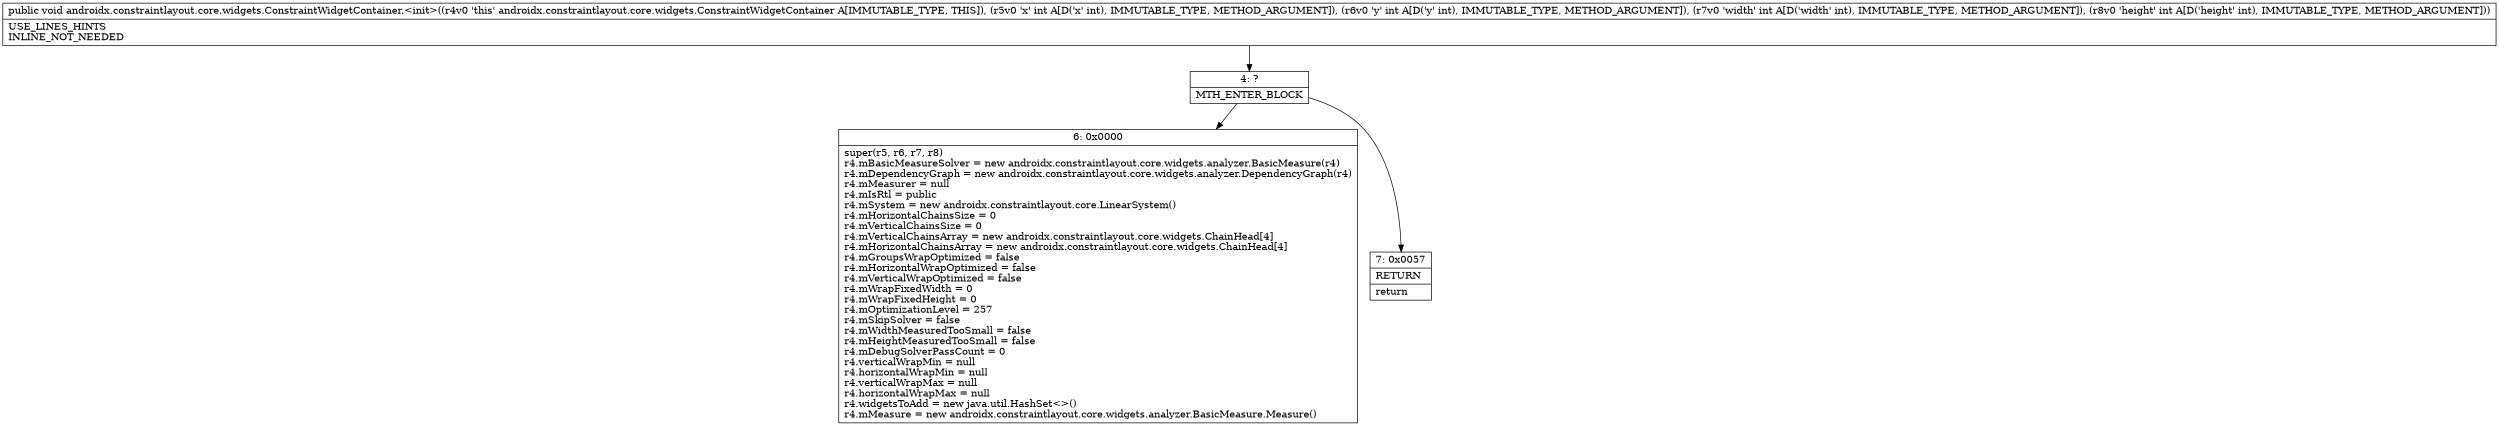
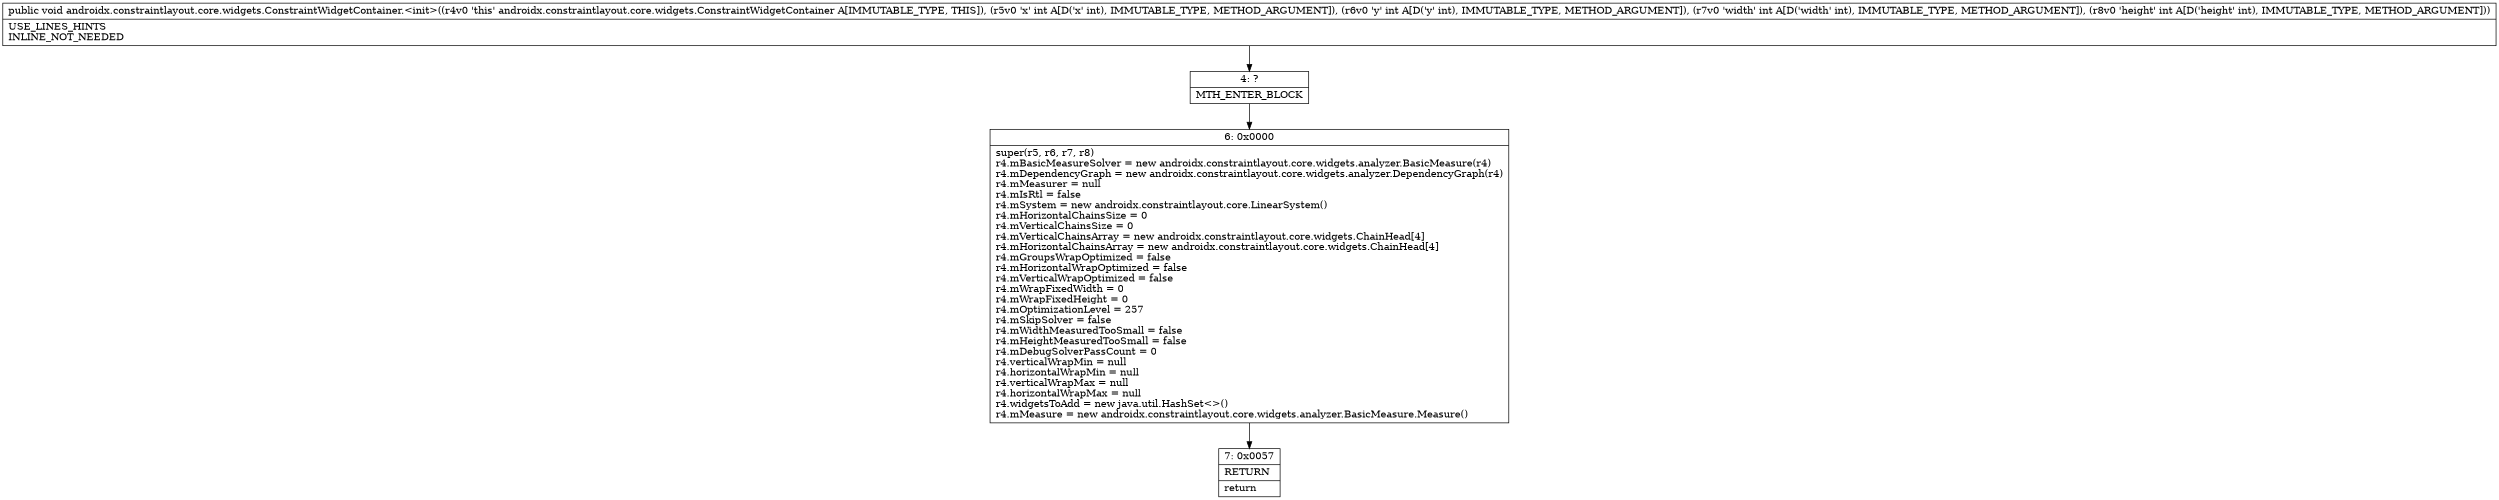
edge "4: ?" -> "7: 0x0057": now "6: 0x0000" -> "7: 0x0057"
node "6: 0x0000": text "r4.mIsRtl = public" -> "r4.mIsRtl = false"
